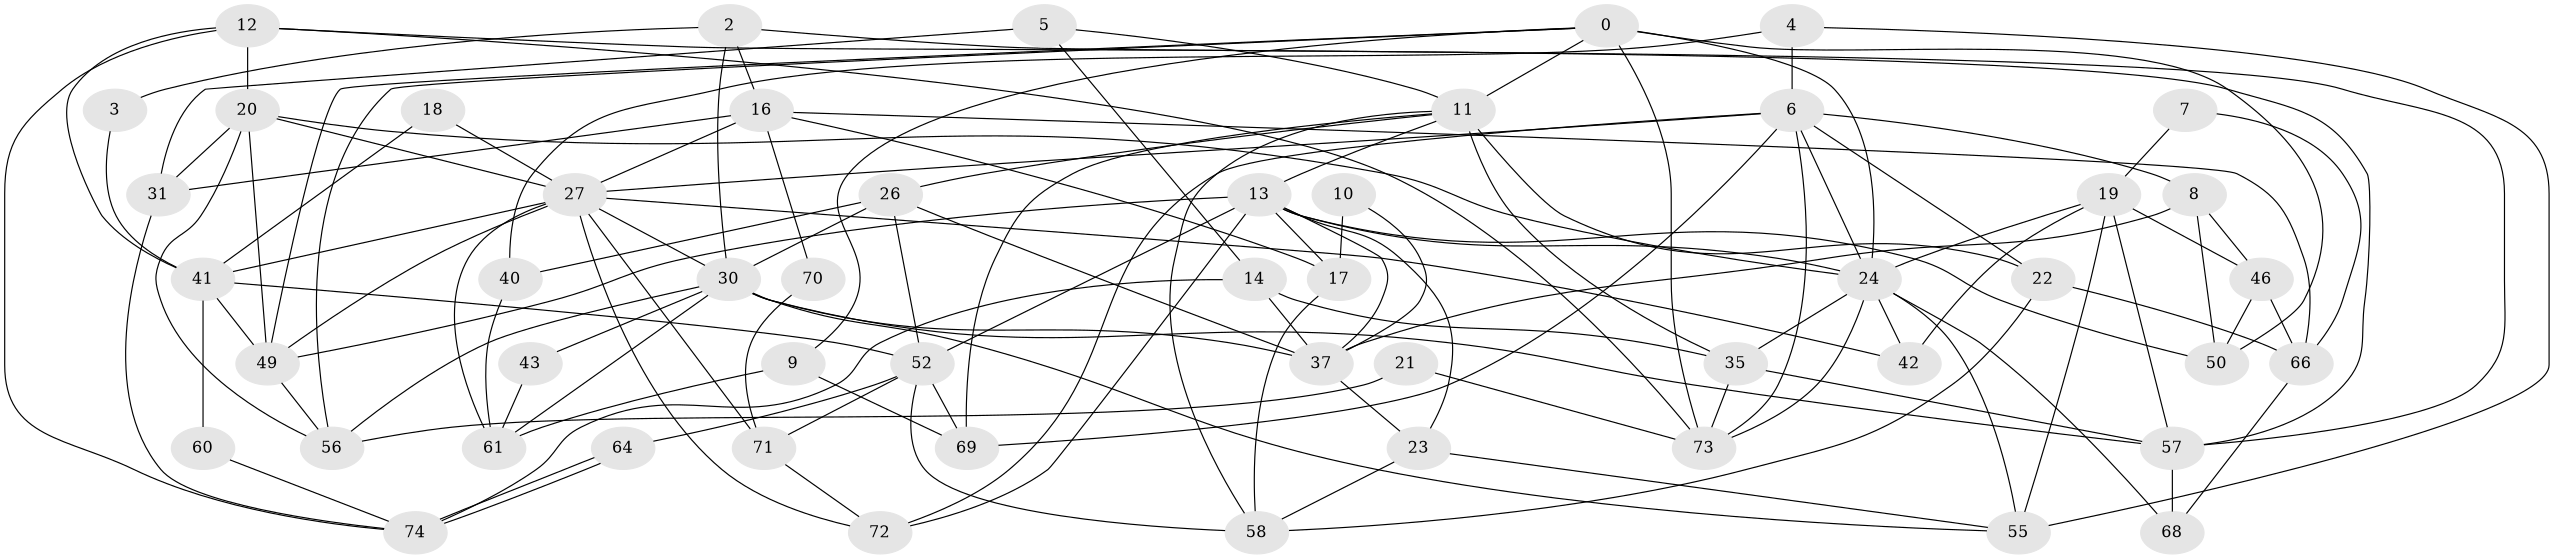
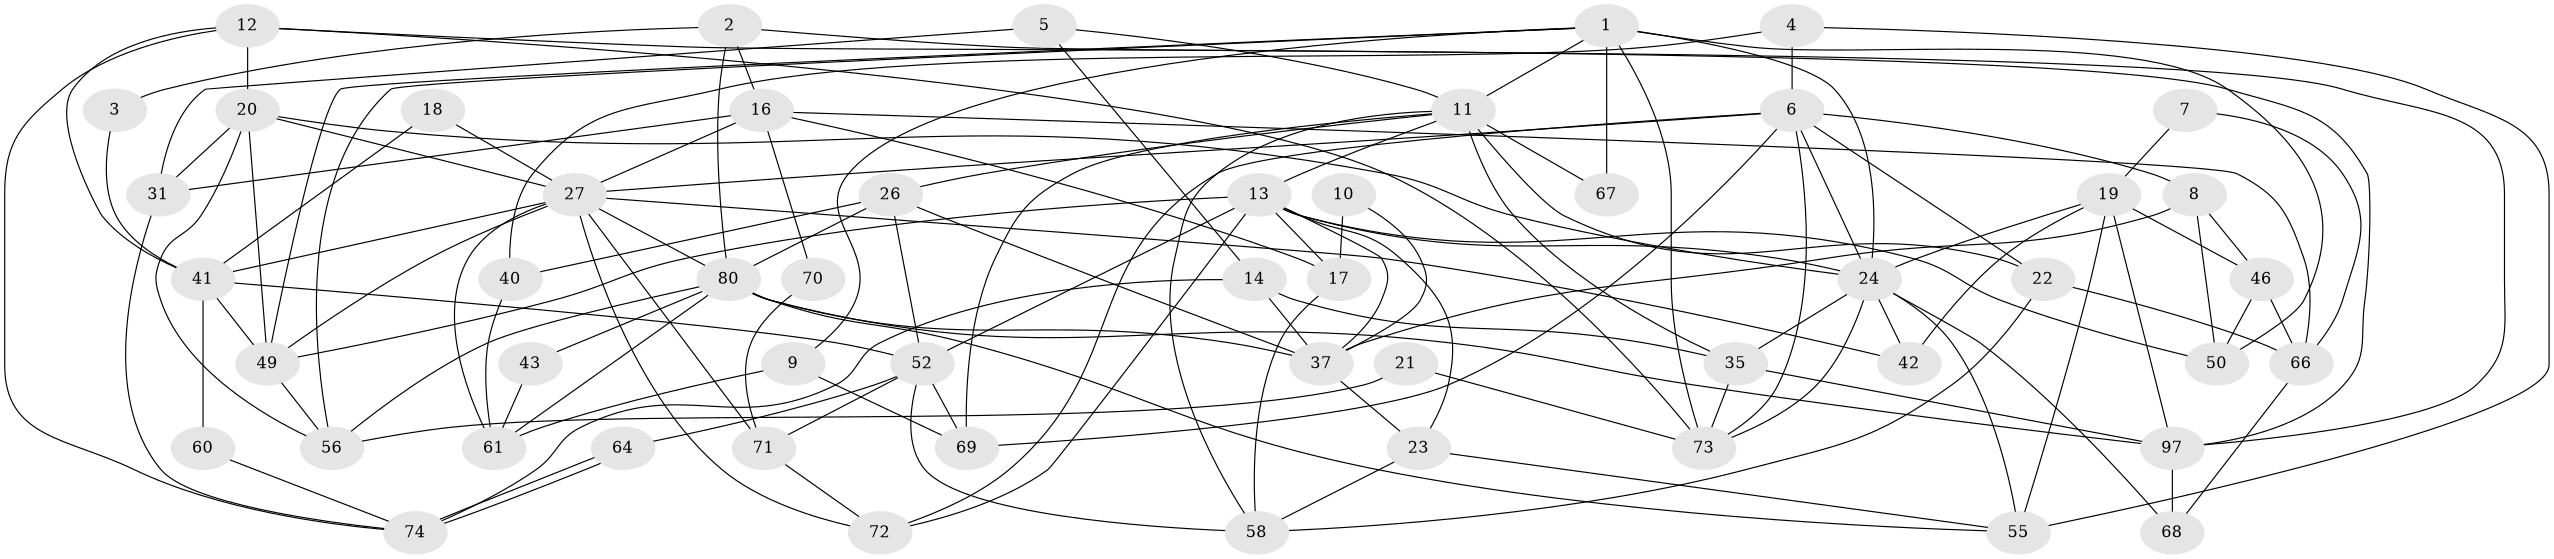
node "0": label "0" -> "1"
node "67": added
node "30": label "30" -> "80"
node "57": label "57" -> "97"
